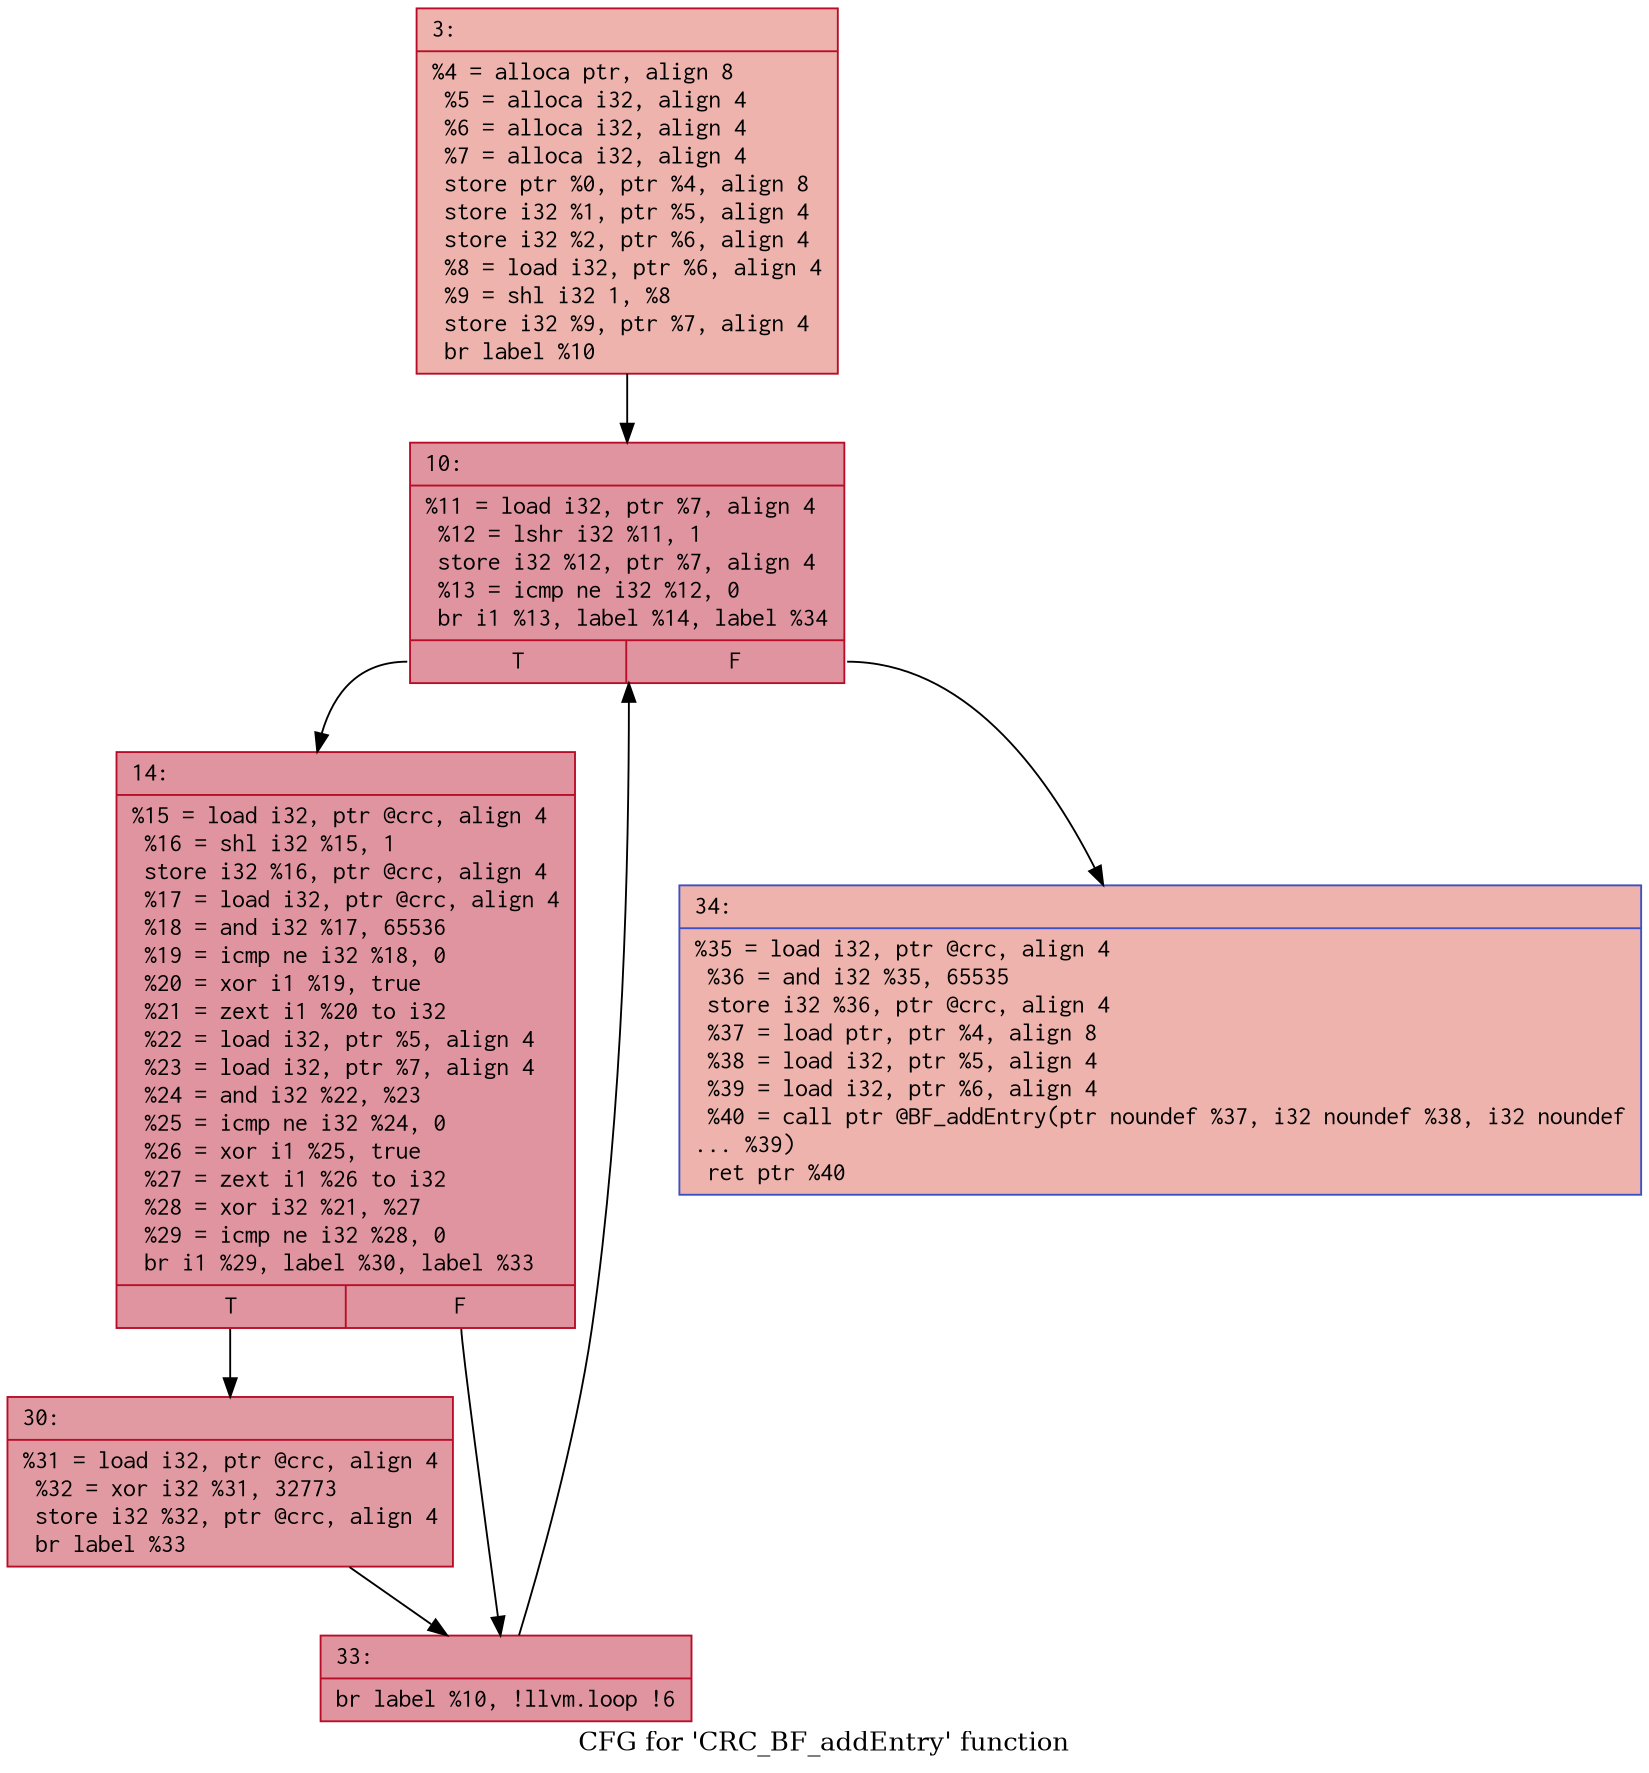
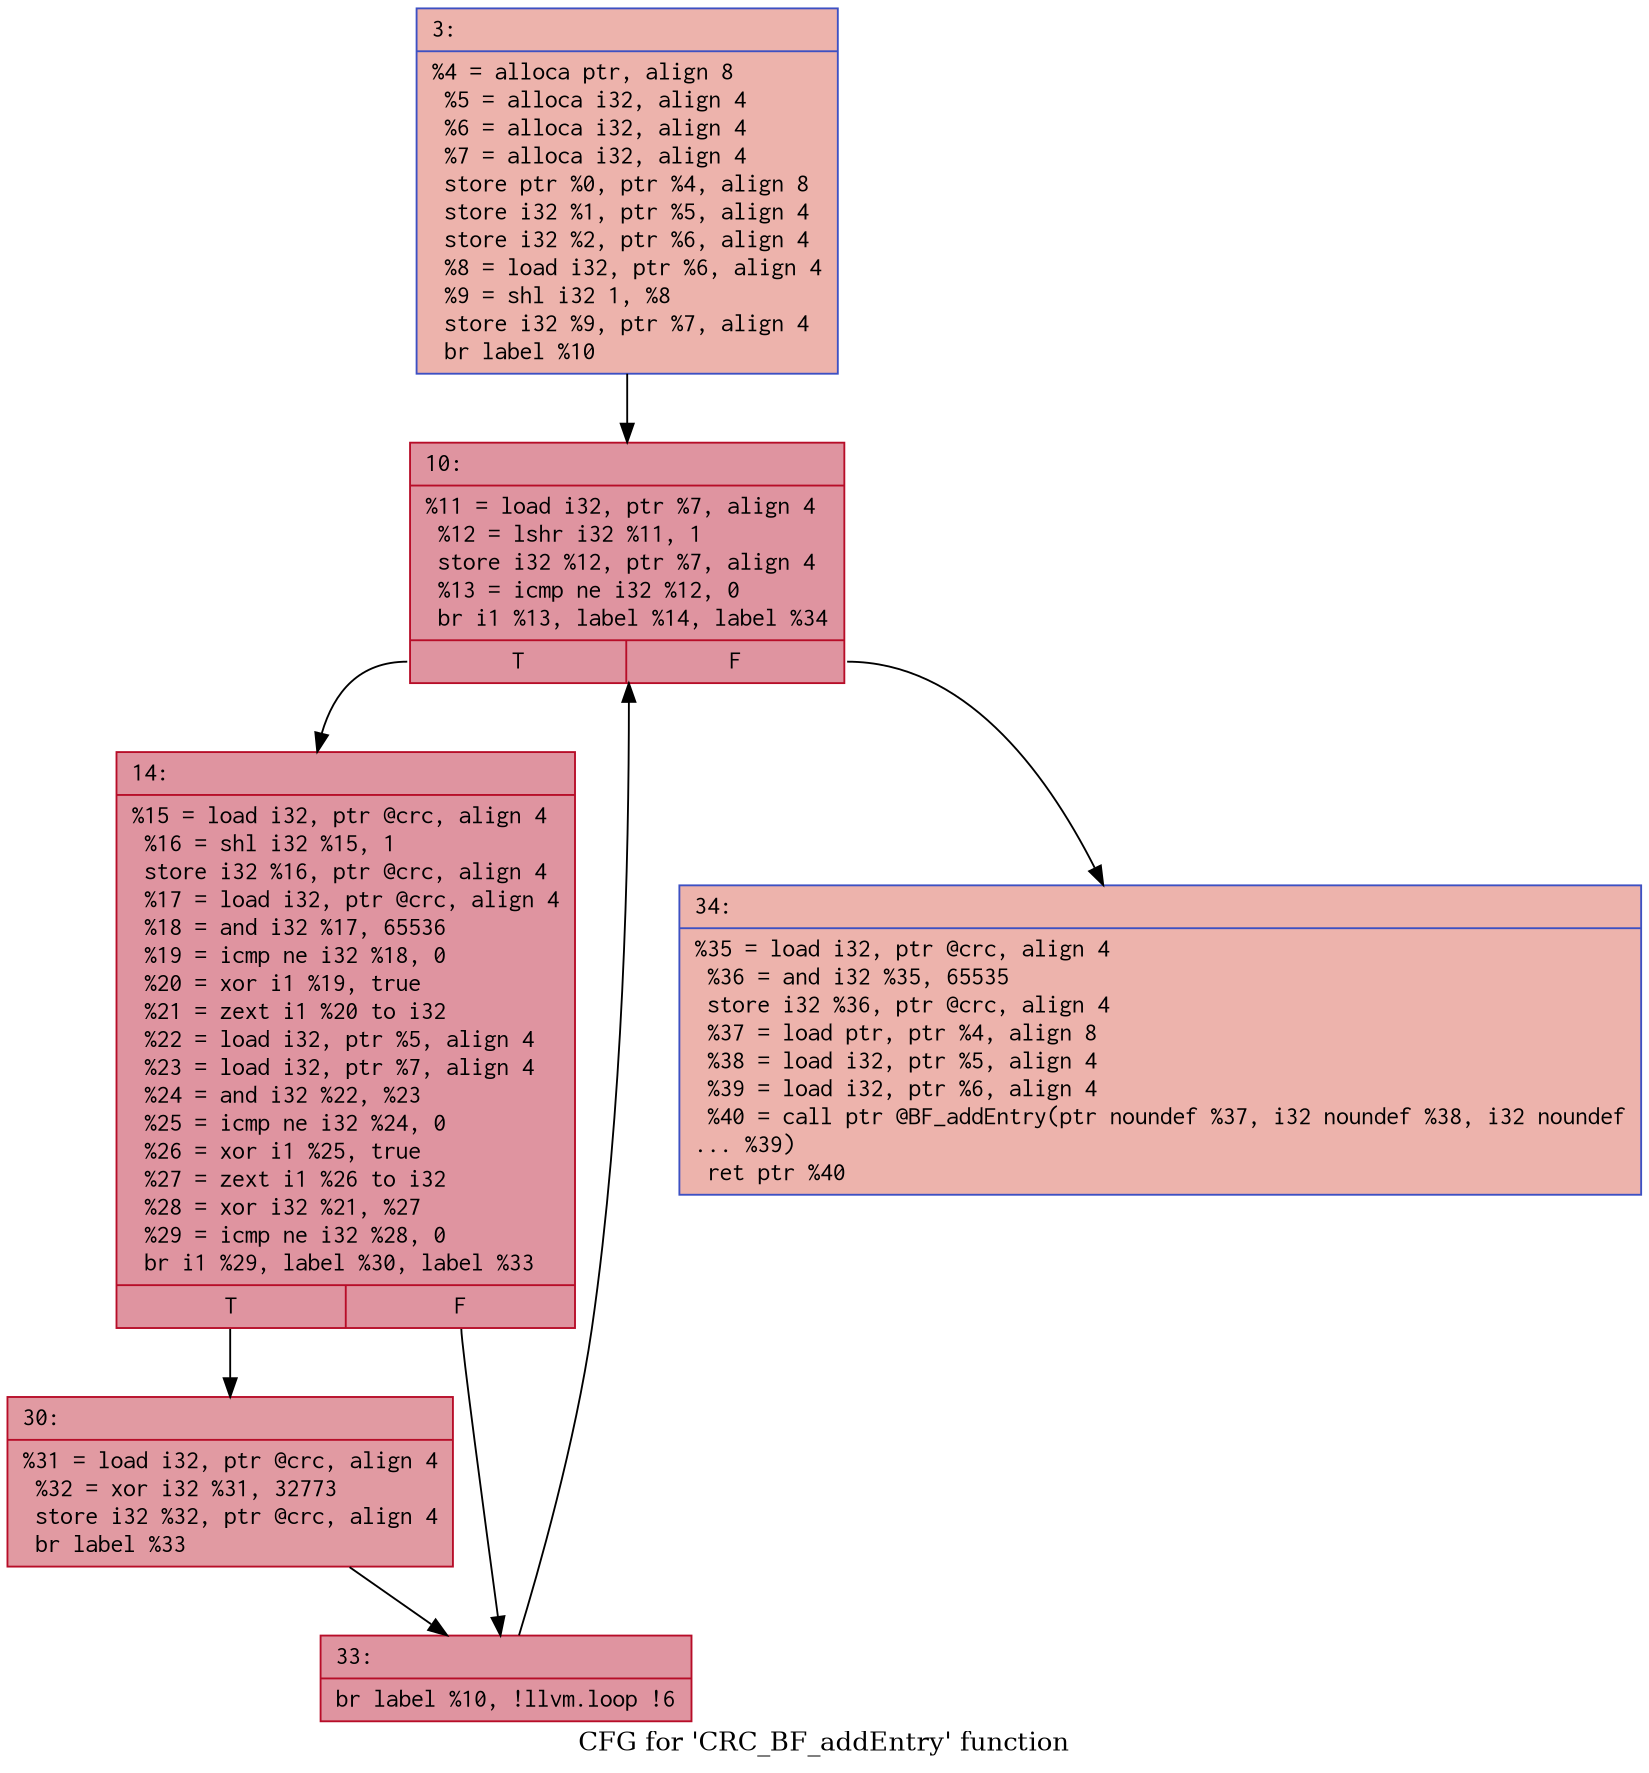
node "3:": color #b70d28ff -> #3d50c3ff
